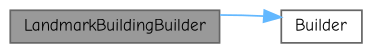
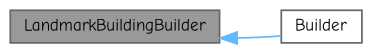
edge "LandmarkBuildingBuilder" -> "Builder": reversed
